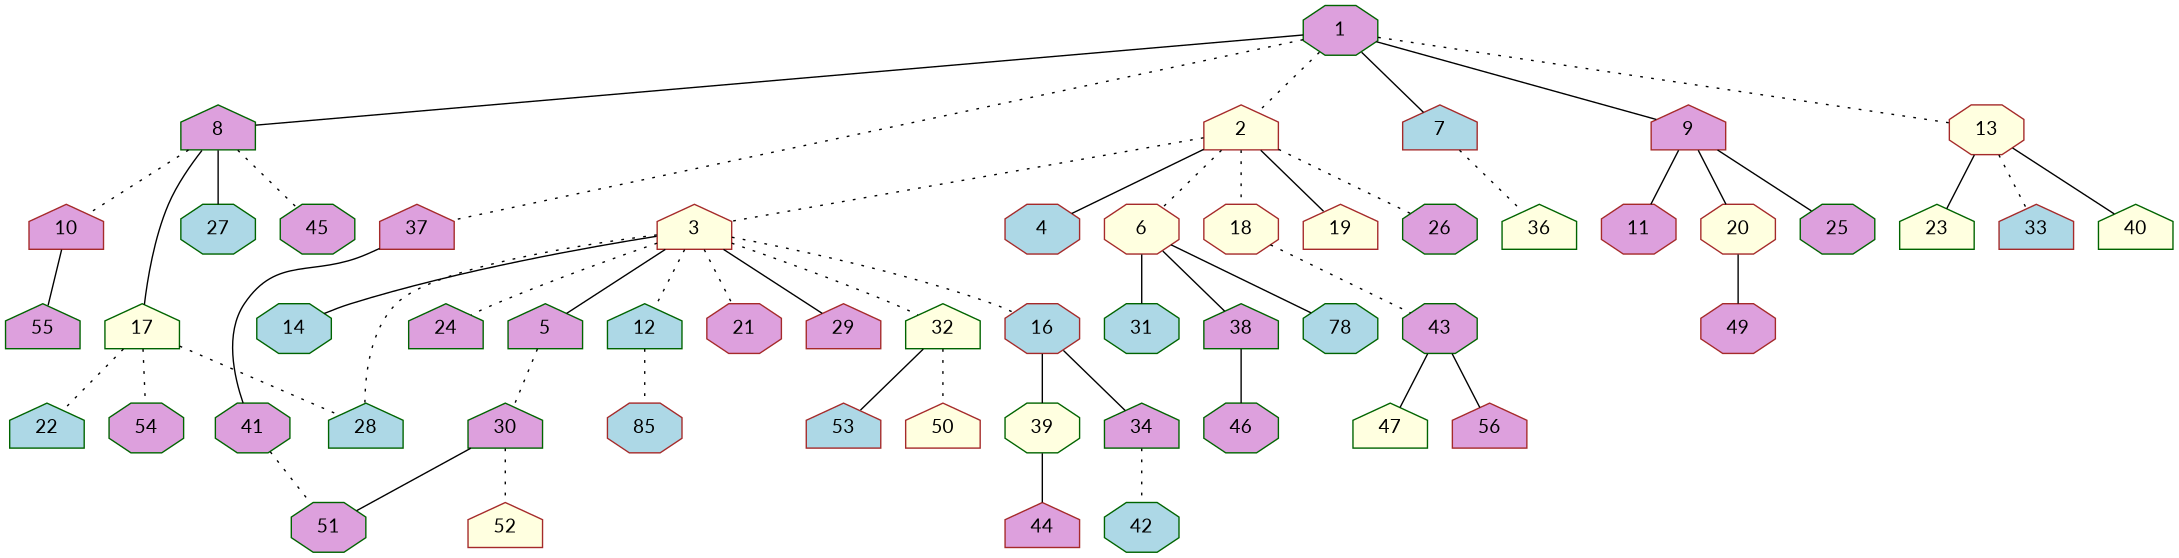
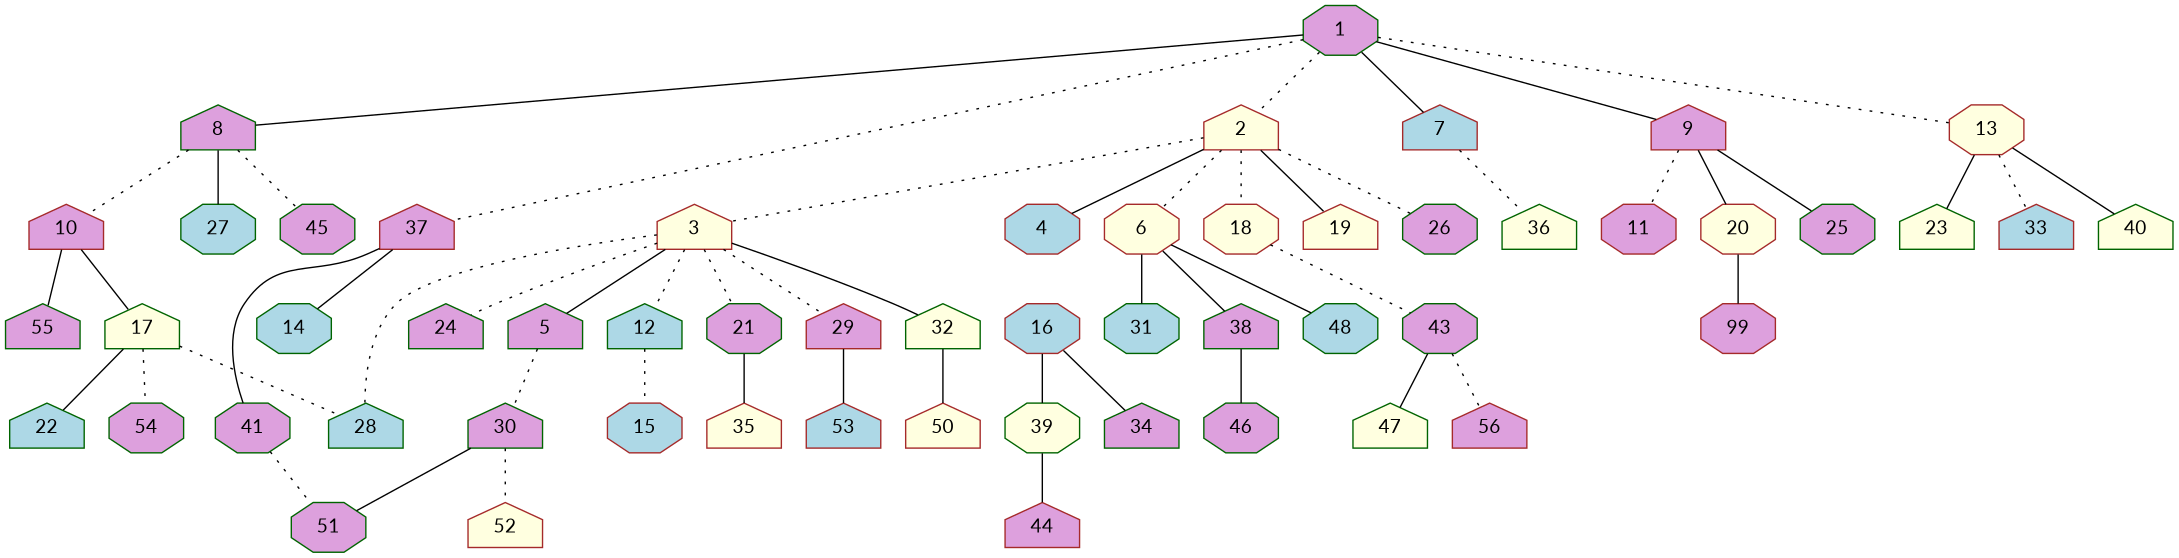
edge "9" -- "11": style solid -> dotted
edge "8" -- "17": now "10" -- "17"
edge "3" -- "14": now "37" -- "14"
edge "3" -- "16": removed
edge "3" -- "32": style dotted -> solid
edge "3" -- "29": style solid -> dotted
node "21": color brown -> darkgreen
node "78": label "78" -> "48"
node "49": label "49" -> "99"
edge "32" -- "50": style dotted -> solid
edge "17" -- "22": style dotted -> solid
edge "32" -- "53": now "29" -- "53"
edge "43" -- "56": style solid -> dotted
node "85": label "85" -> "15"
node "35": added
node "42": removed
